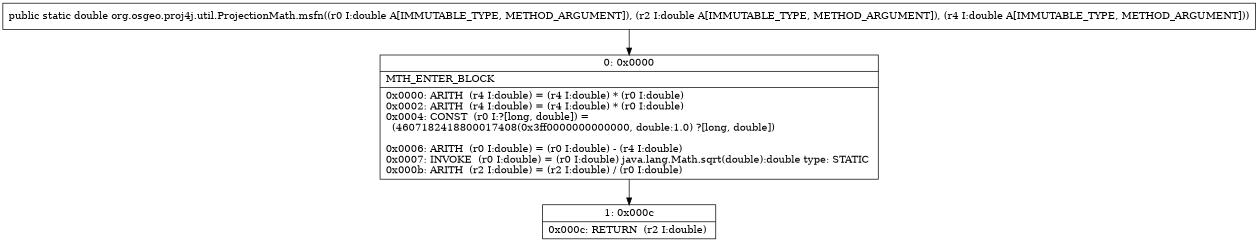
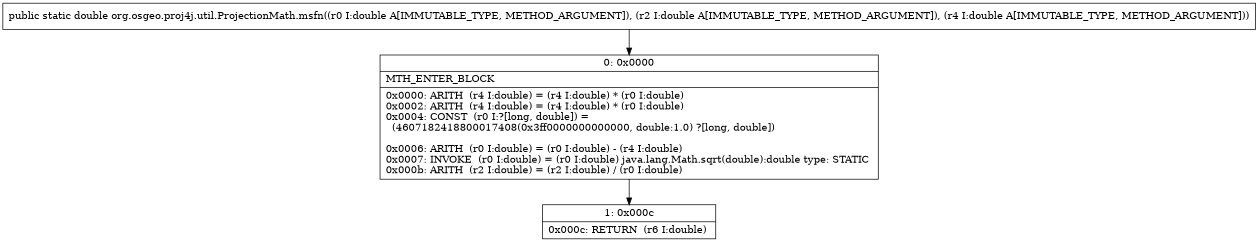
node "1: 0x000c": text "0x000c: RETURN  (r2 I:double)" -> "0x000c: RETURN  (r6 I:double)"
